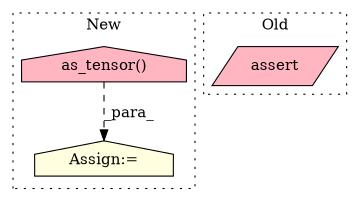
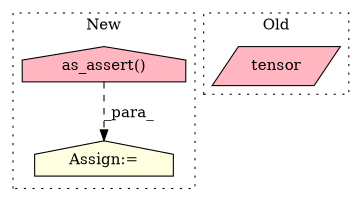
node "as_tensor()": label "as_tensor()" -> "as_assert()"
node "assert": label "assert" -> "tensor"
